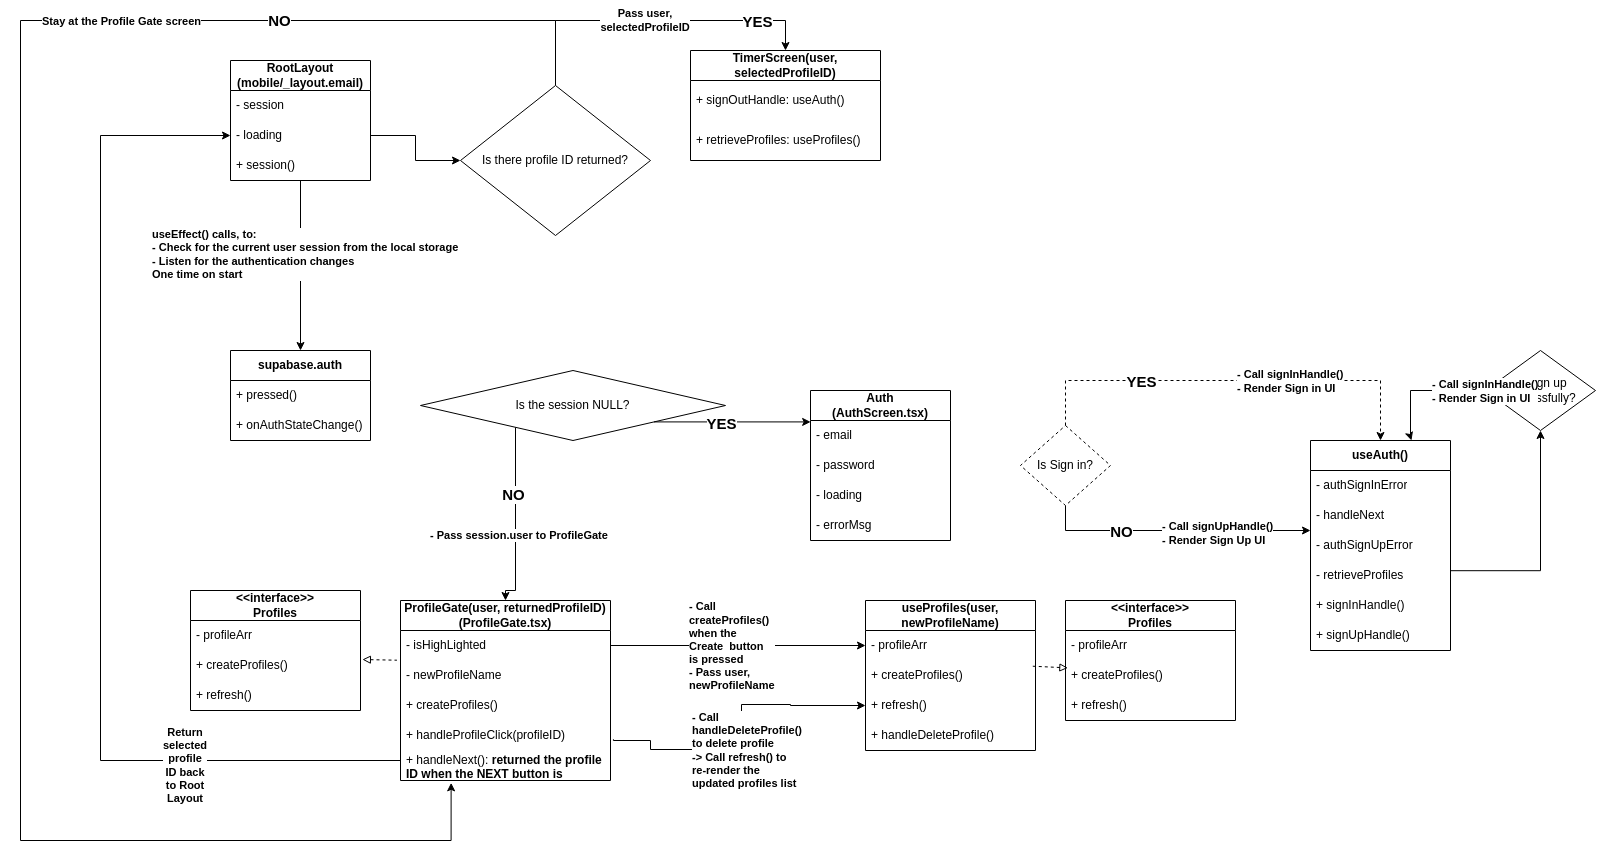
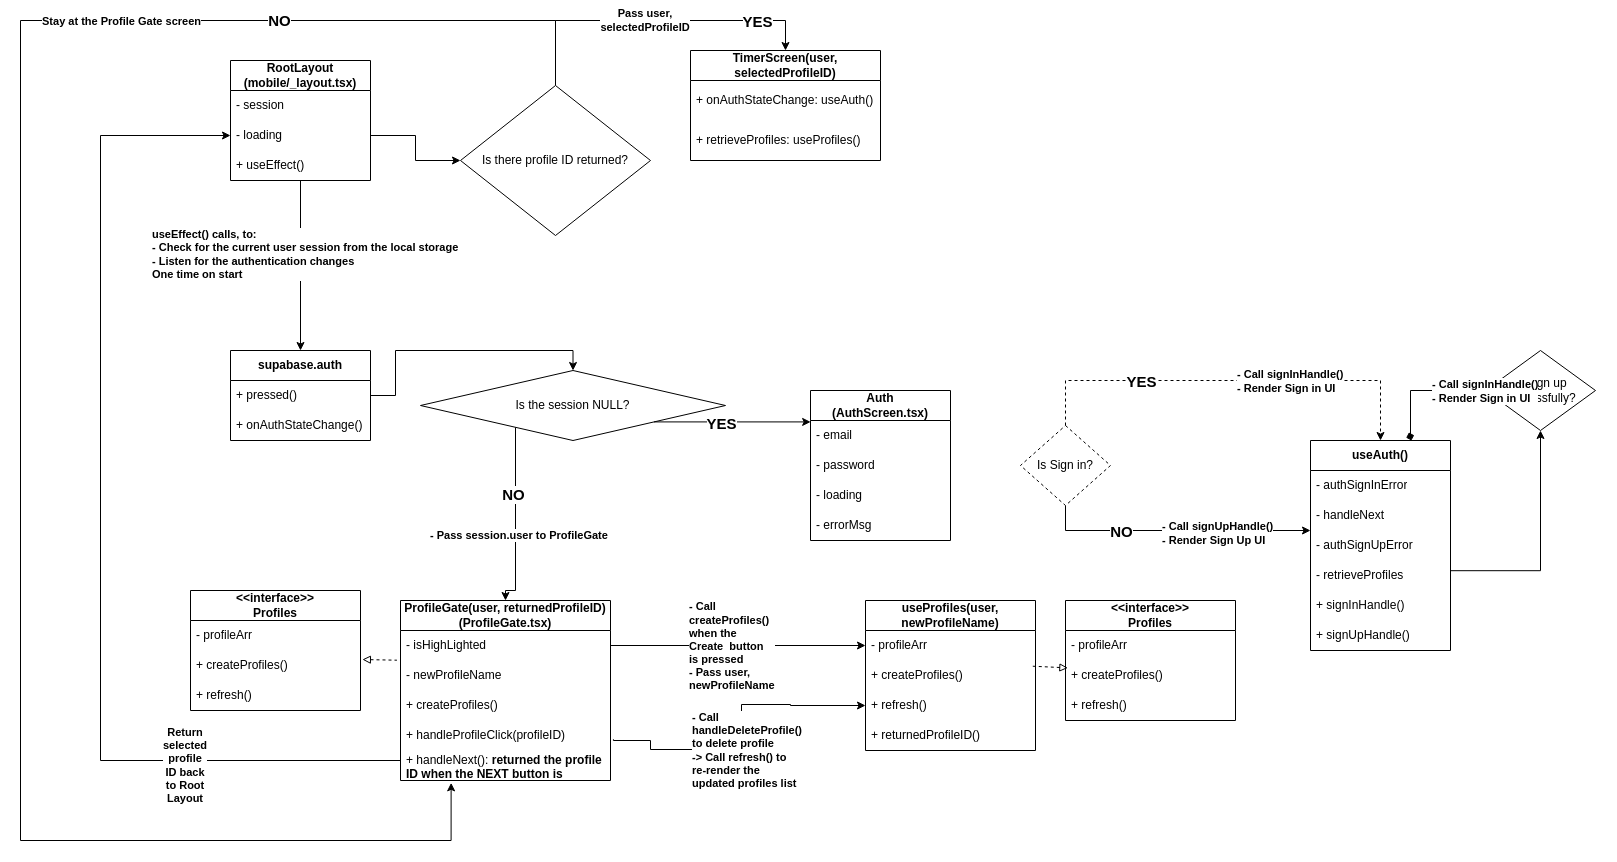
node "RootLayout (mobile/_layout.email)": label "RootLayout (mobile/_layout.email)" -> "RootLayout (mobile/_layout.tsx)"
node "+ signOutHandle: useAuth()": label "+ signOutHandle: useAuth()" -> "+ onAuthStateChange: useAuth()"
node "+ session()": label "+ session()" -> "+ useEffect()"
edge "supabase.auth" -> "Is the session NULL?": added
edge "Is Sign up successfully?" -> "useAuth()": arrowhead classic -> diamond
node "+ handleDeleteProfile()": label "+ handleDeleteProfile()" -> "+ returnedProfileID()"
